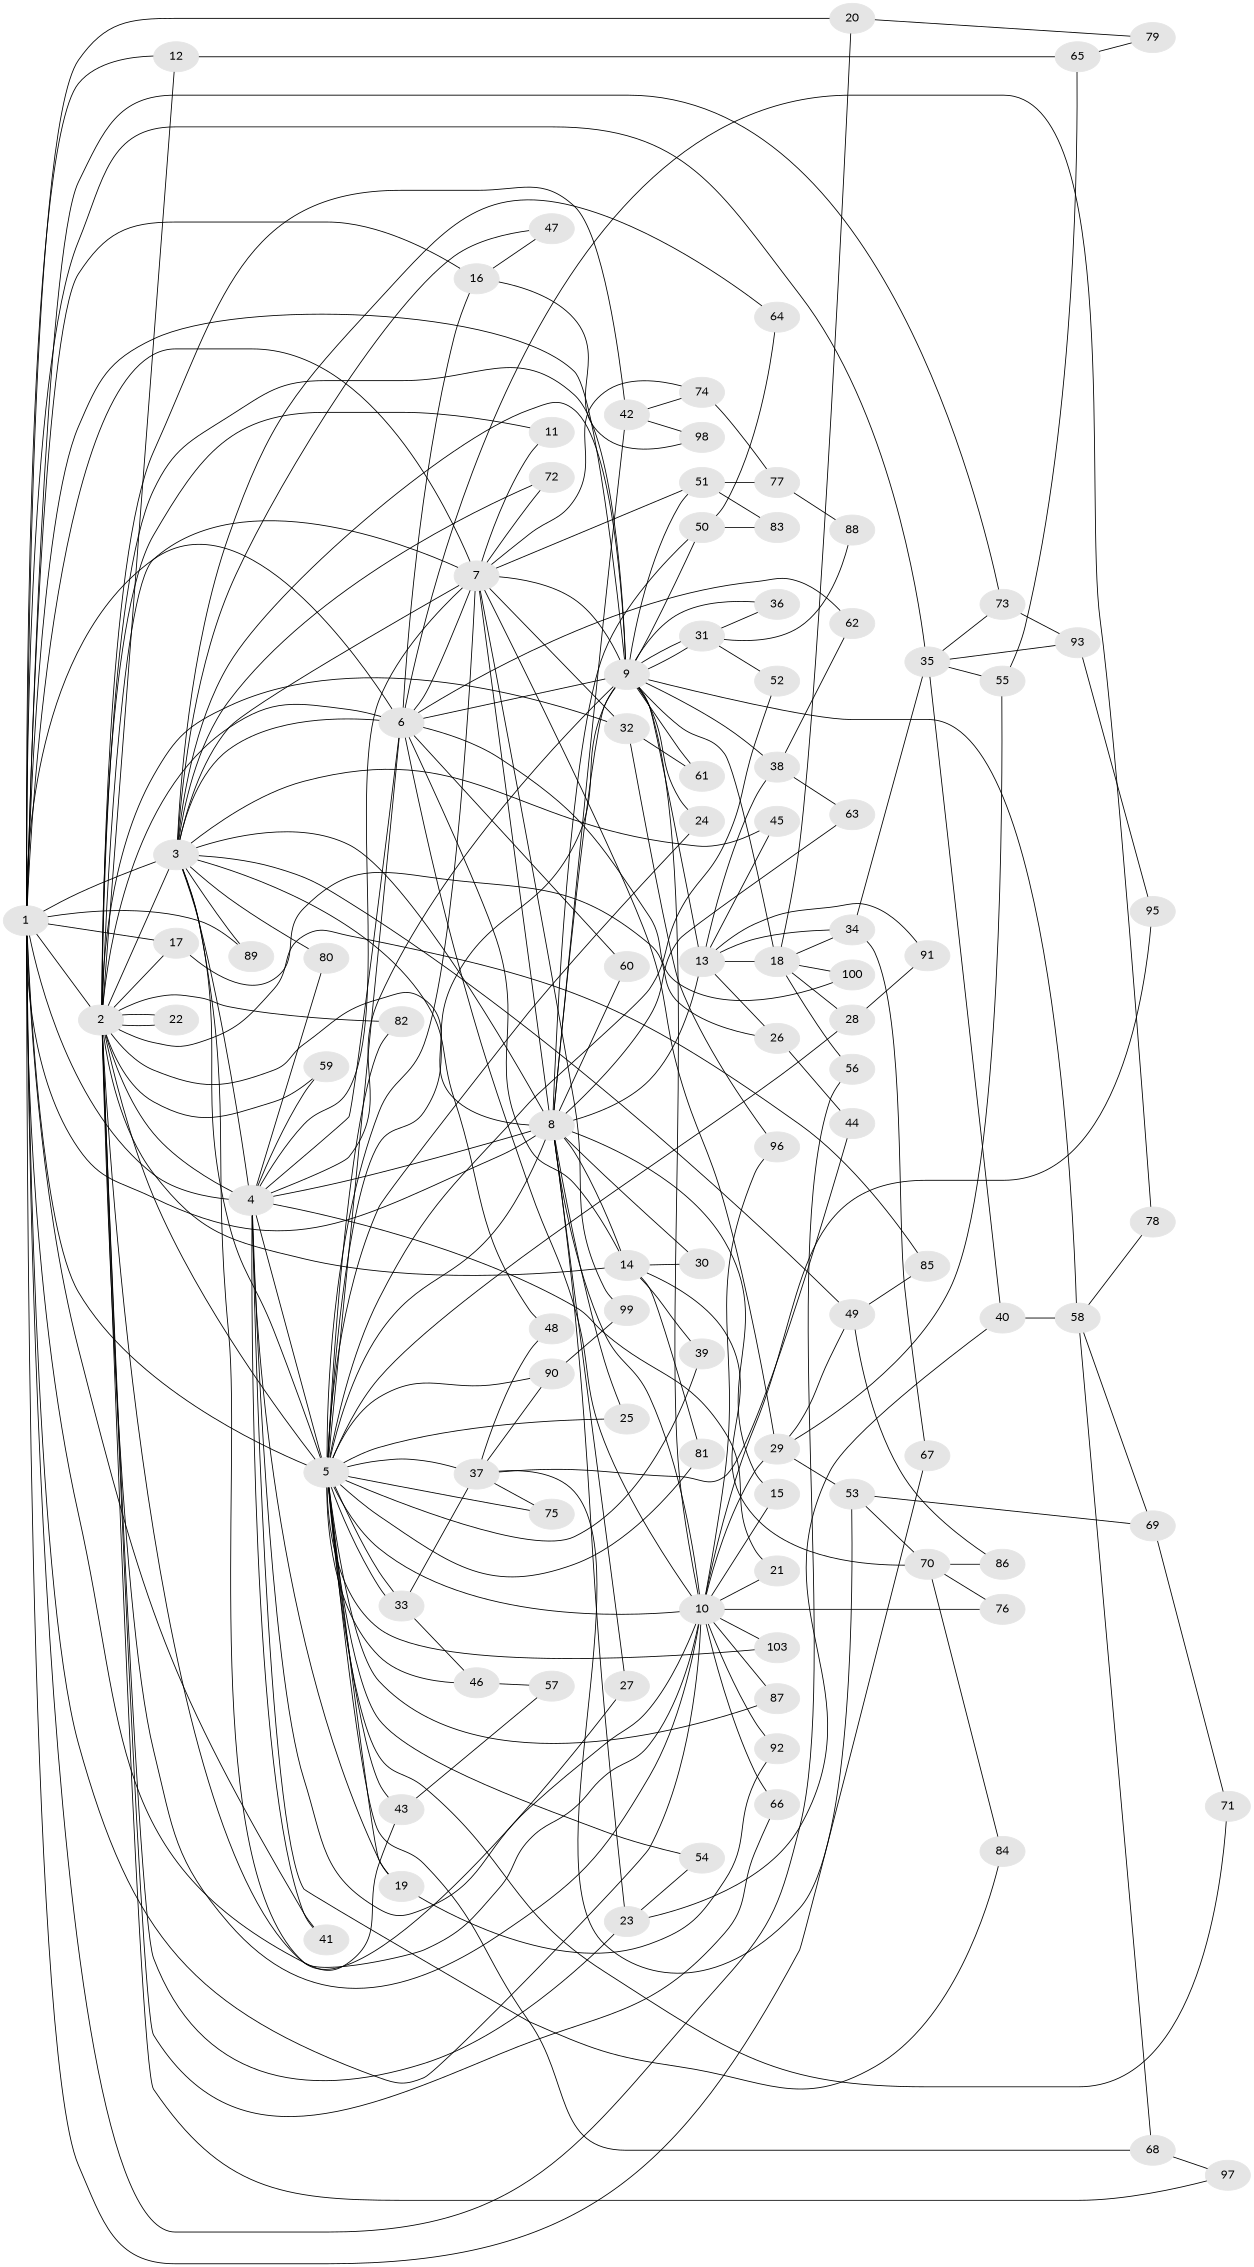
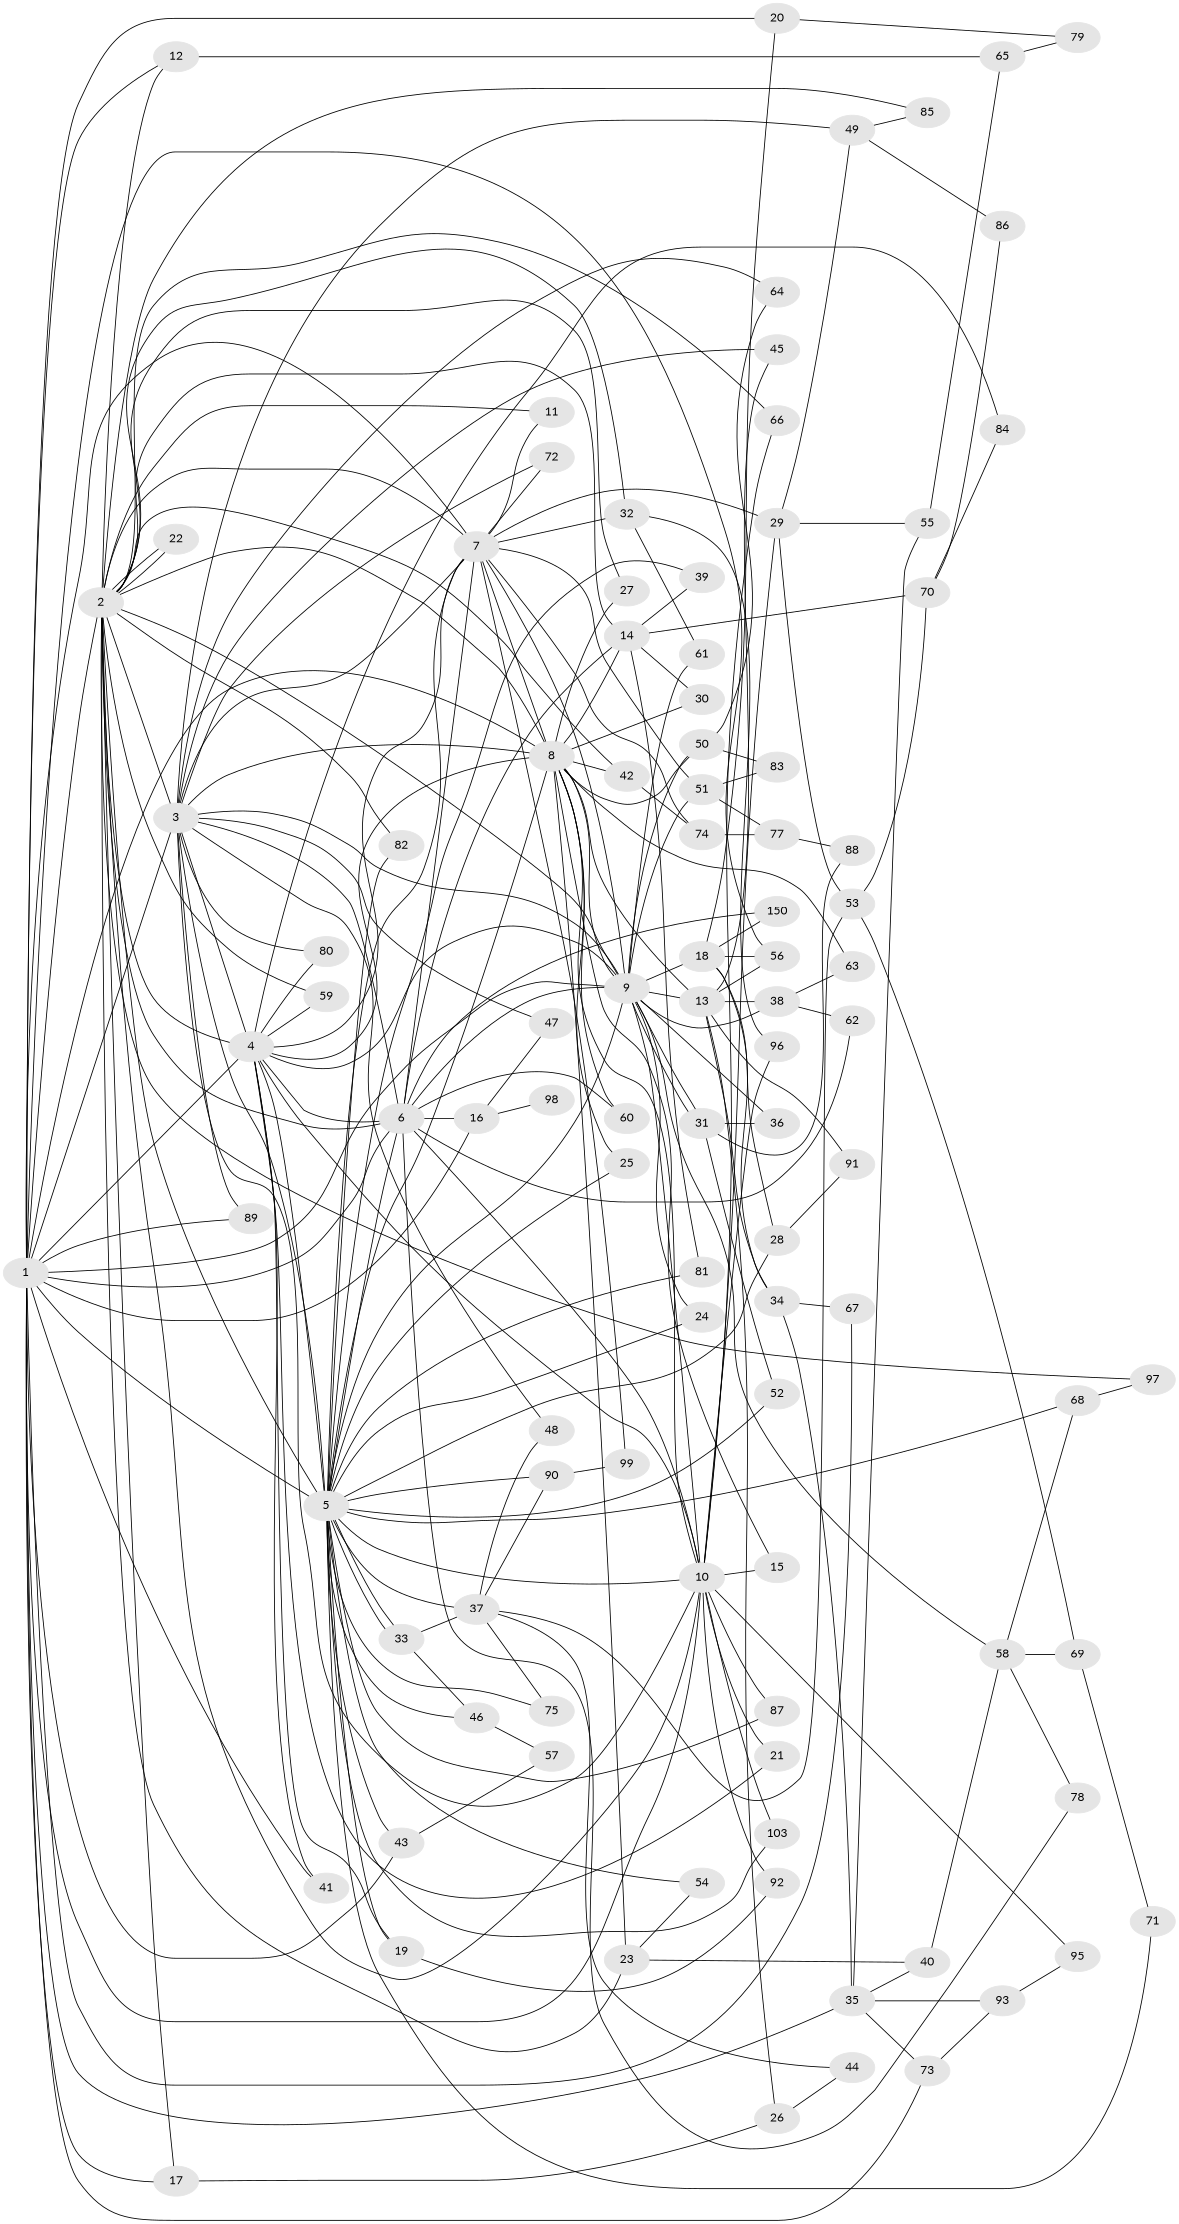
edge "42" -- "98": removed
edge "13" -- "18": now "13" -- "56"
node "100": label "100" -> "150"
node "76": removed
